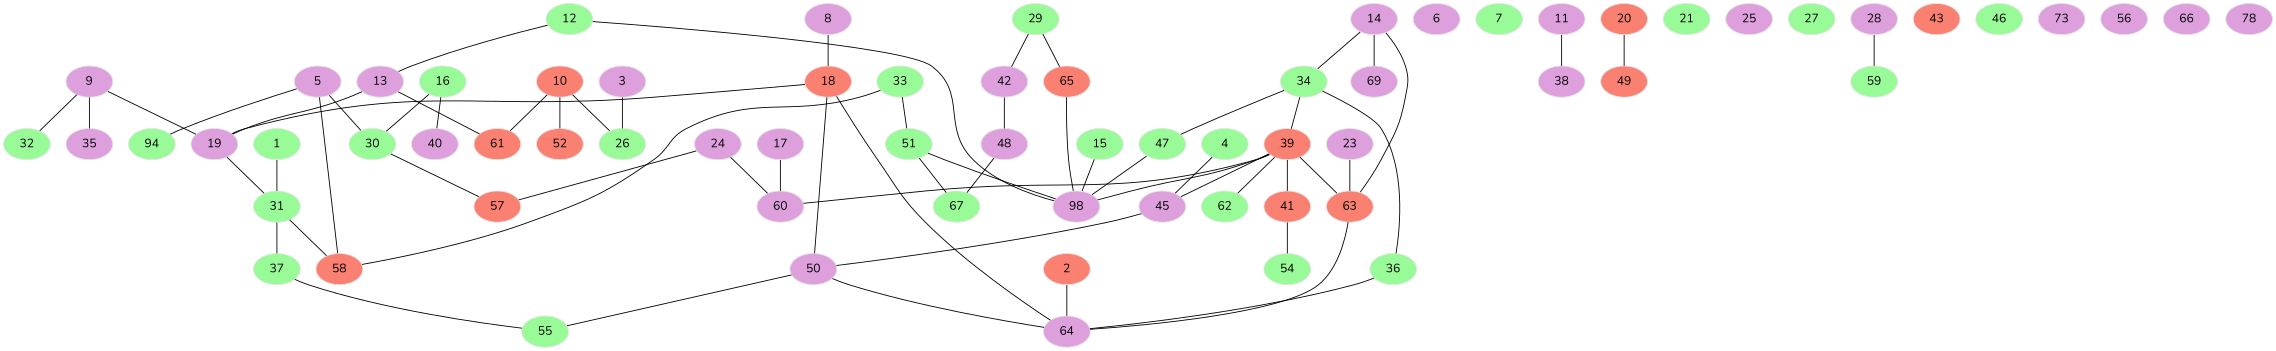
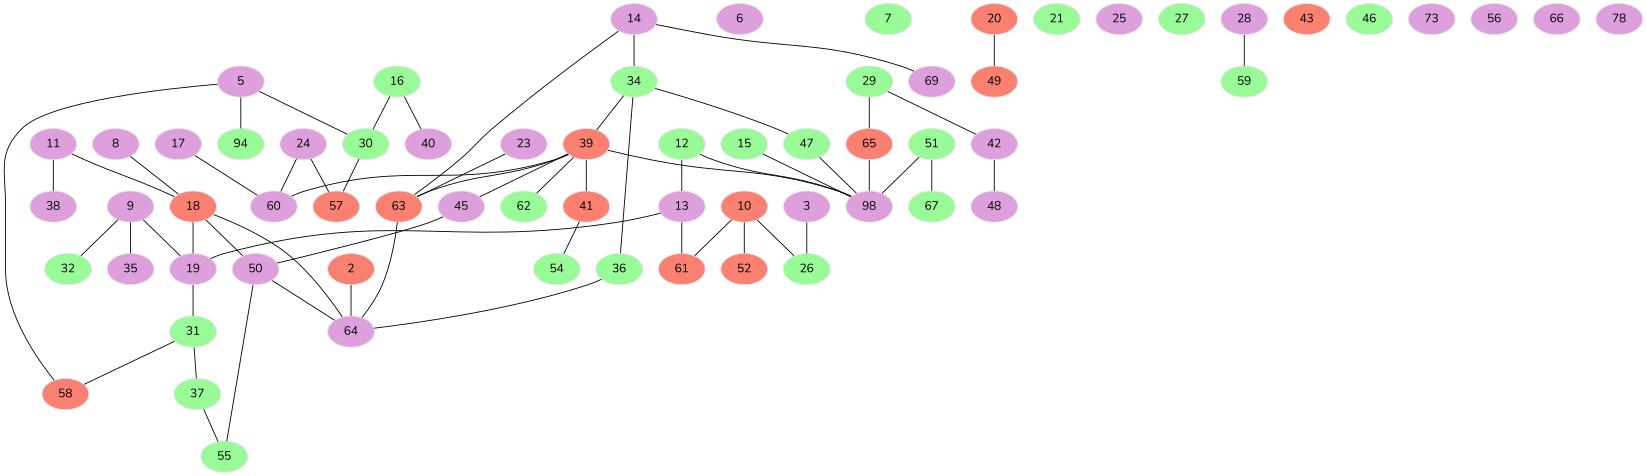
node "33": removed
node "1": removed
node "4": removed
edge "11" -- "18": added
edge "48" -- "67": removed
